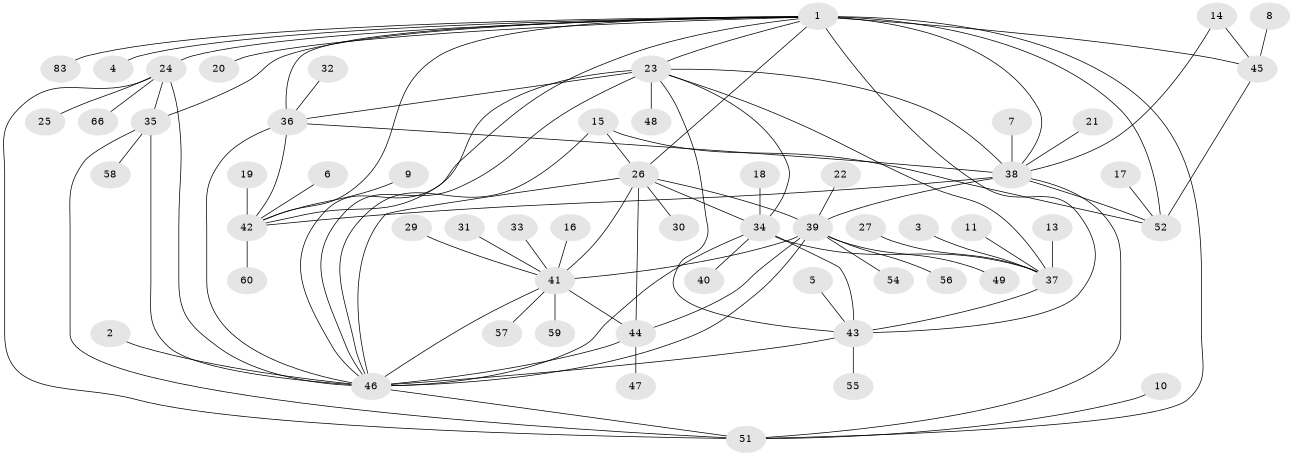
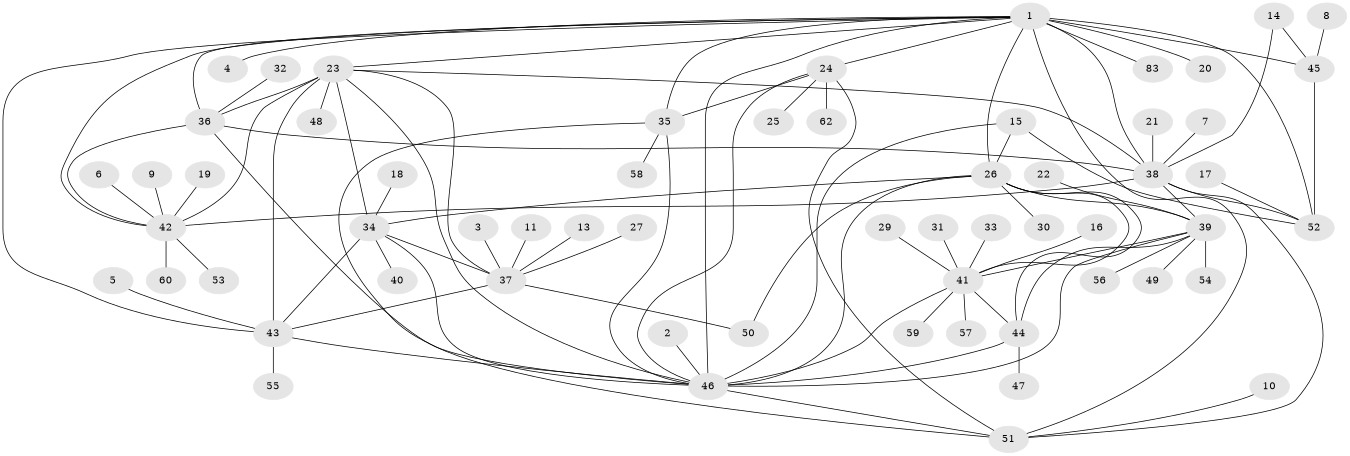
node "66": label "66" -> "62"
node "53": added
node "50": added
